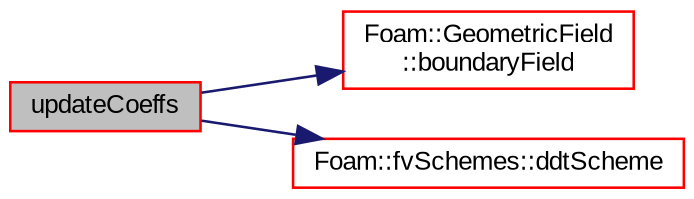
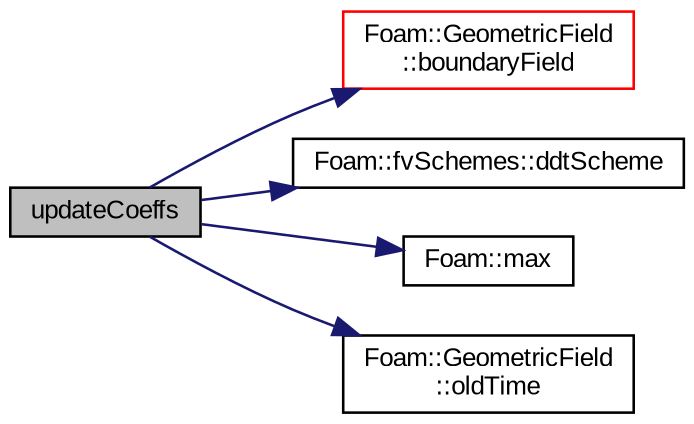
node "updateCoeffs": color red -> black
node "Foam::fvSchemes::ddtScheme": color red -> black
node "Foam::max": added
node "Foam::GeometricField ::oldTime": added
